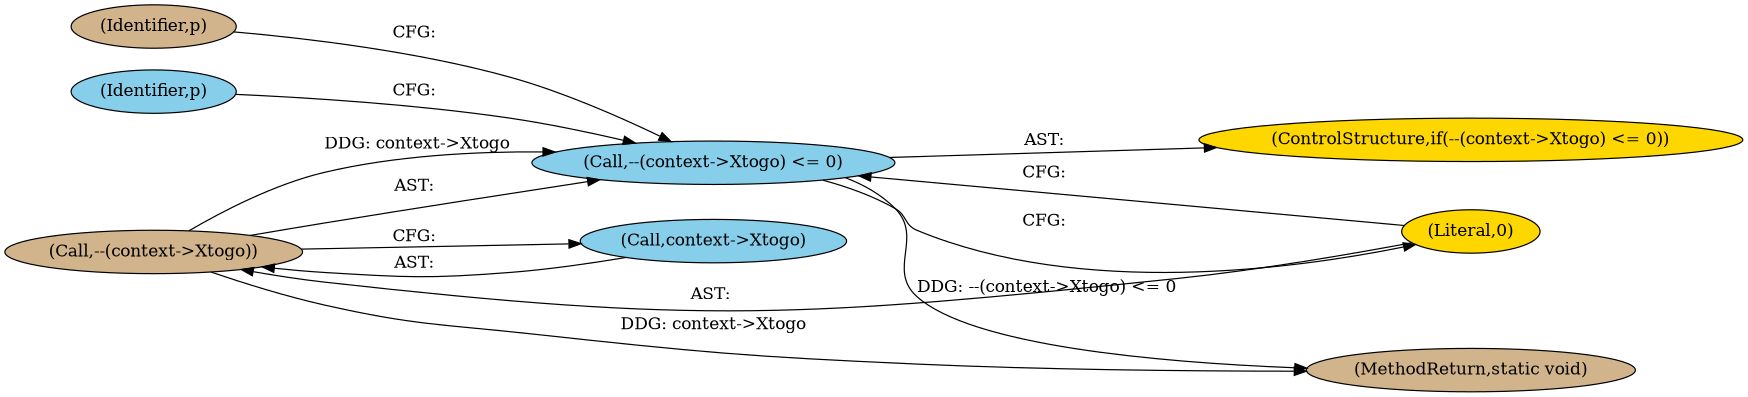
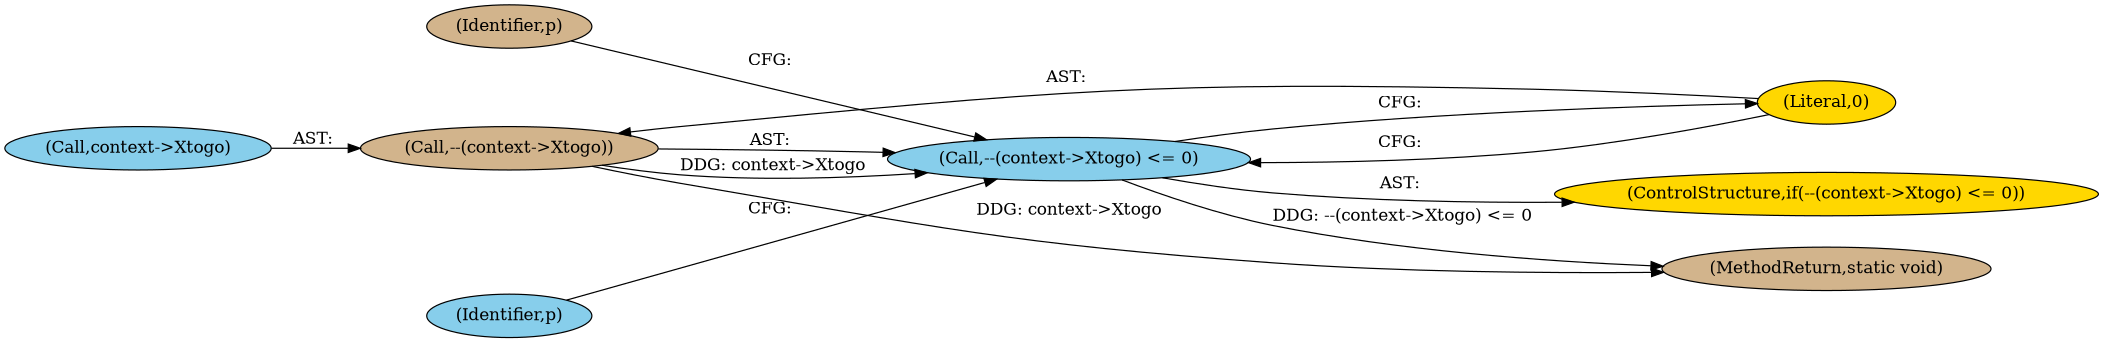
edge "(Call,--(context->Xtogo))" -> "(Call,context->Xtogo)": removed, label "CFG:"
